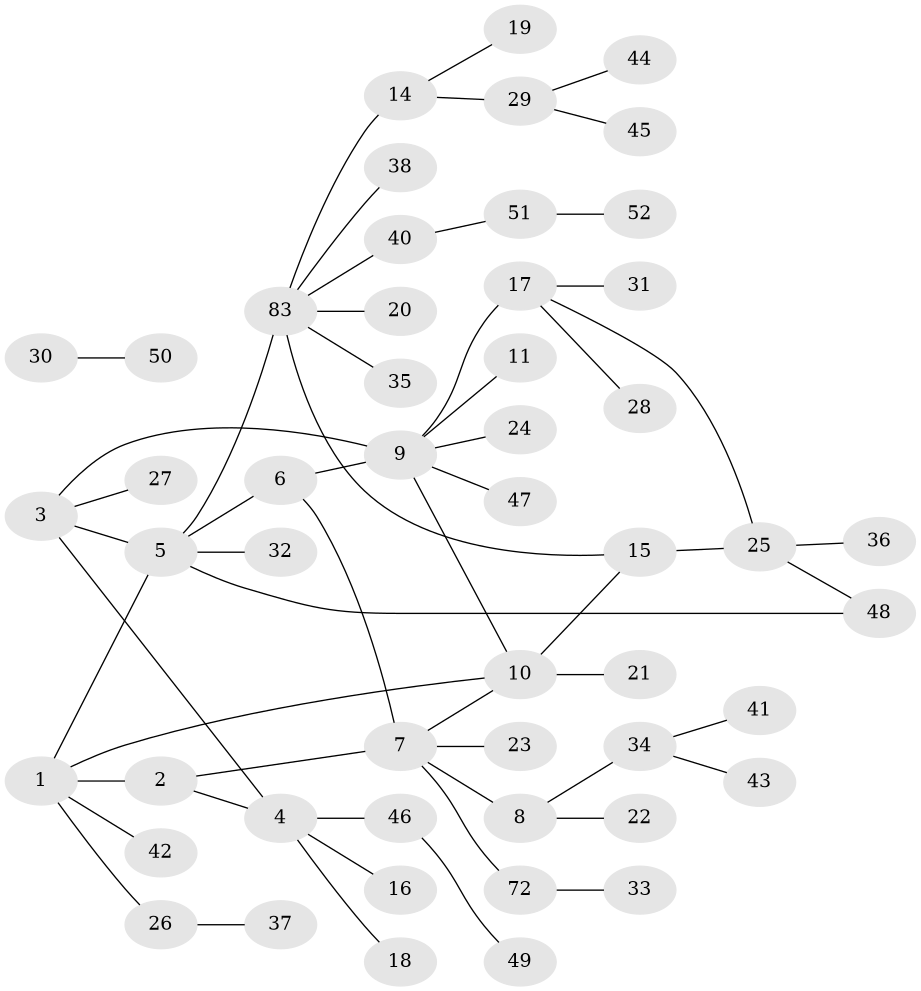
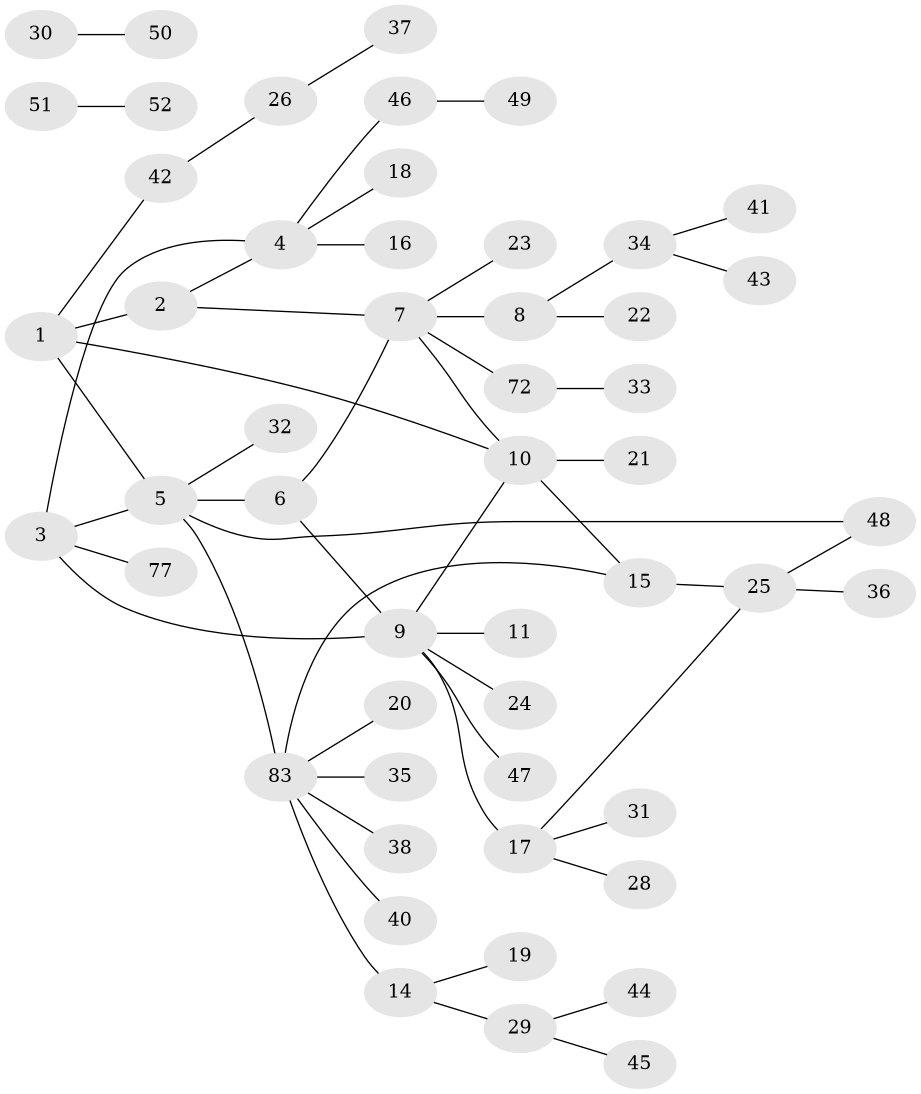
edge "51" -- "40": removed
node "27": label "27" -> "77"
edge "1" -- "26": now "42" -- "26"
